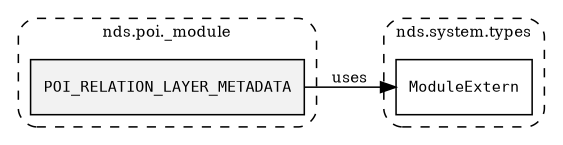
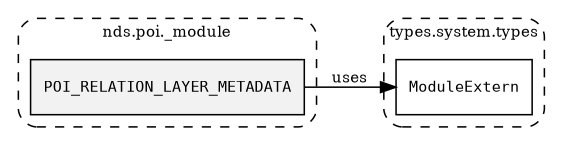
cluster "nds.system.types": label "nds.system.types" -> "types.system.types"
